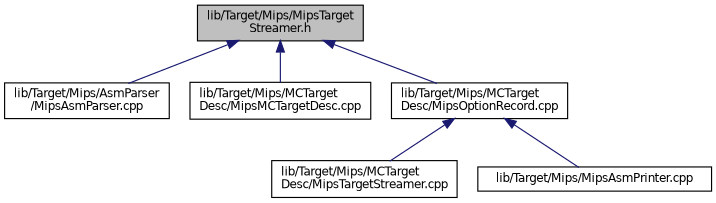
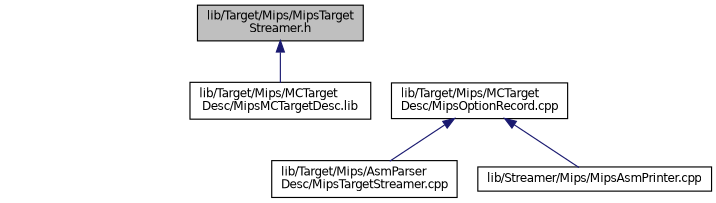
edge "lib/Target/Mips/MCTarget Desc/MipsOptionRecord.cpp" -> "lib/Target/Mips/MipsTarget Streamer.h": removed
node "lib/Target/Mips/AsmParser /MipsAsmParser.cpp": removed
node "lib/Target/Mips/MCTarget Desc/MipsMCTargetDesc.cpp": label "lib/Target/Mips/MCTarget Desc/MipsMCTargetDesc.cpp" -> "lib/Target/Mips/MCTarget Desc/MipsMCTargetDesc.lib"
node "lib/Target/Mips/MCTarget Desc/MipsTargetStreamer.cpp": label "lib/Target/Mips/MCTarget Desc/MipsTargetStreamer.cpp" -> "lib/Target/Mips/AsmParser Desc/MipsTargetStreamer.cpp"
node "lib/Target/Mips/MipsAsmPrinter.cpp": label "lib/Target/Mips/MipsAsmPrinter.cpp" -> "lib/Streamer/Mips/MipsAsmPrinter.cpp"
